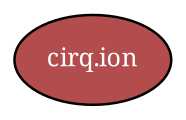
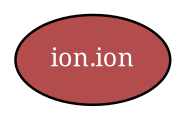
node "cirq.ion": label "cirq.ion" -> "ion.ion"
